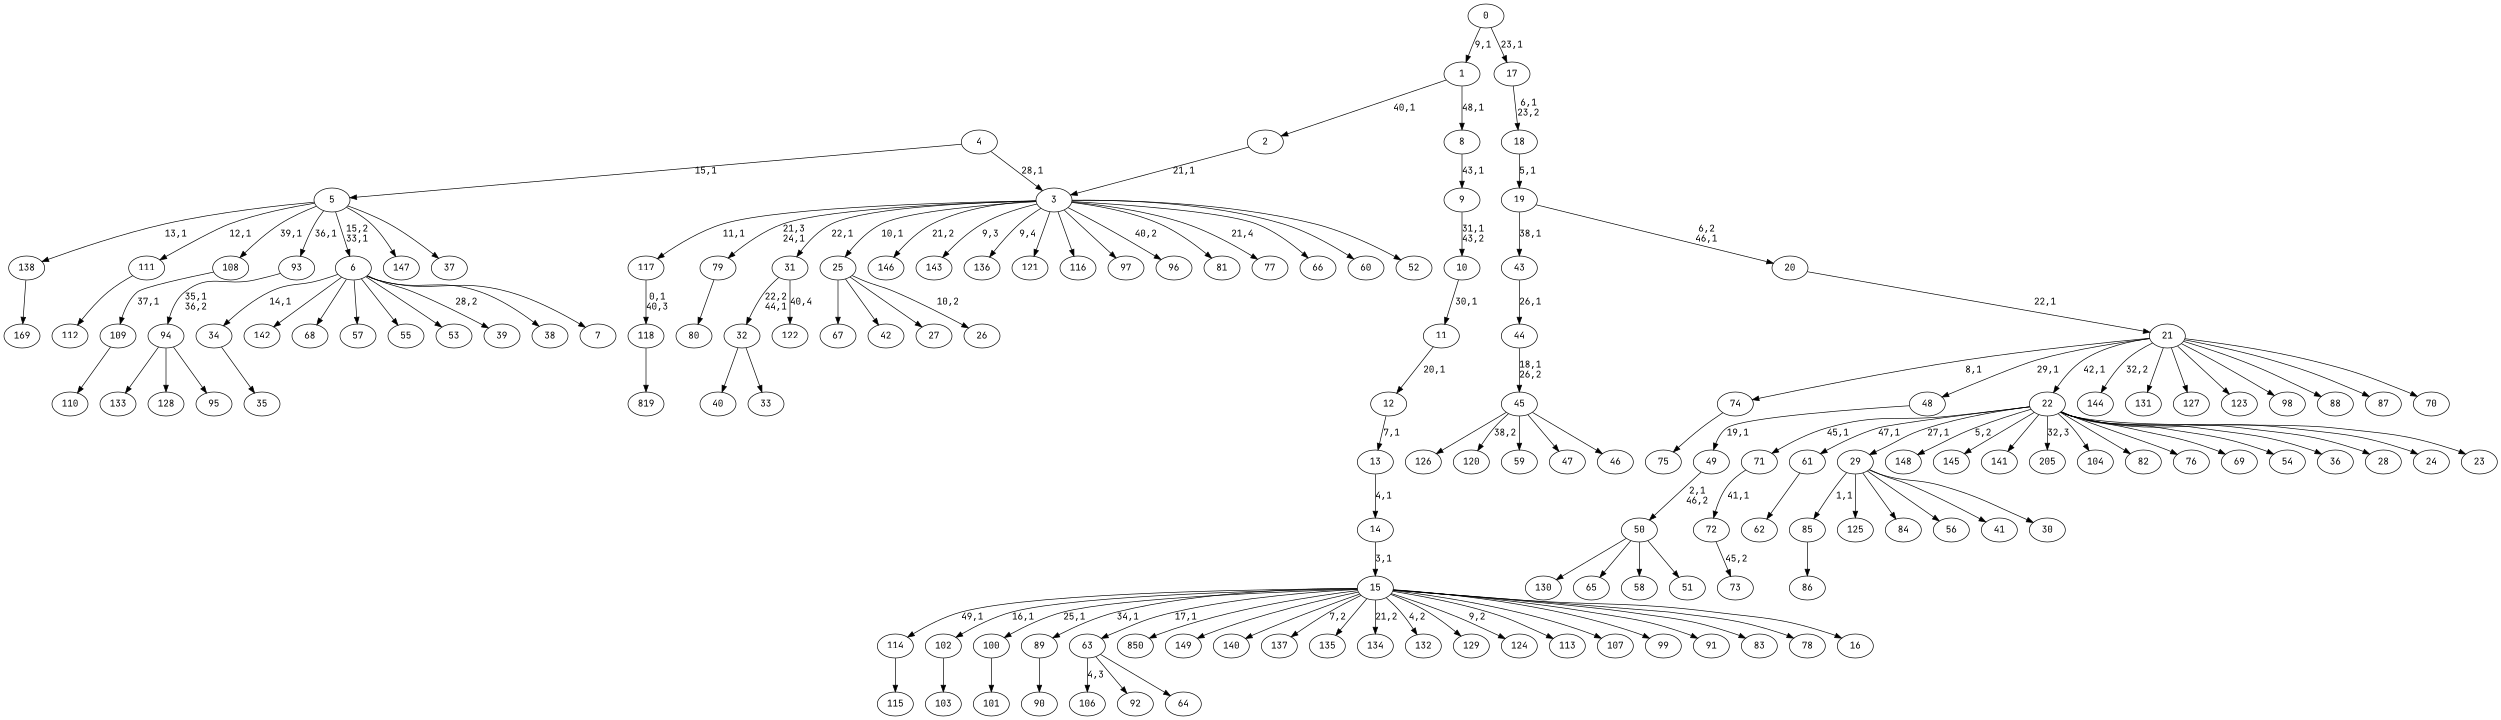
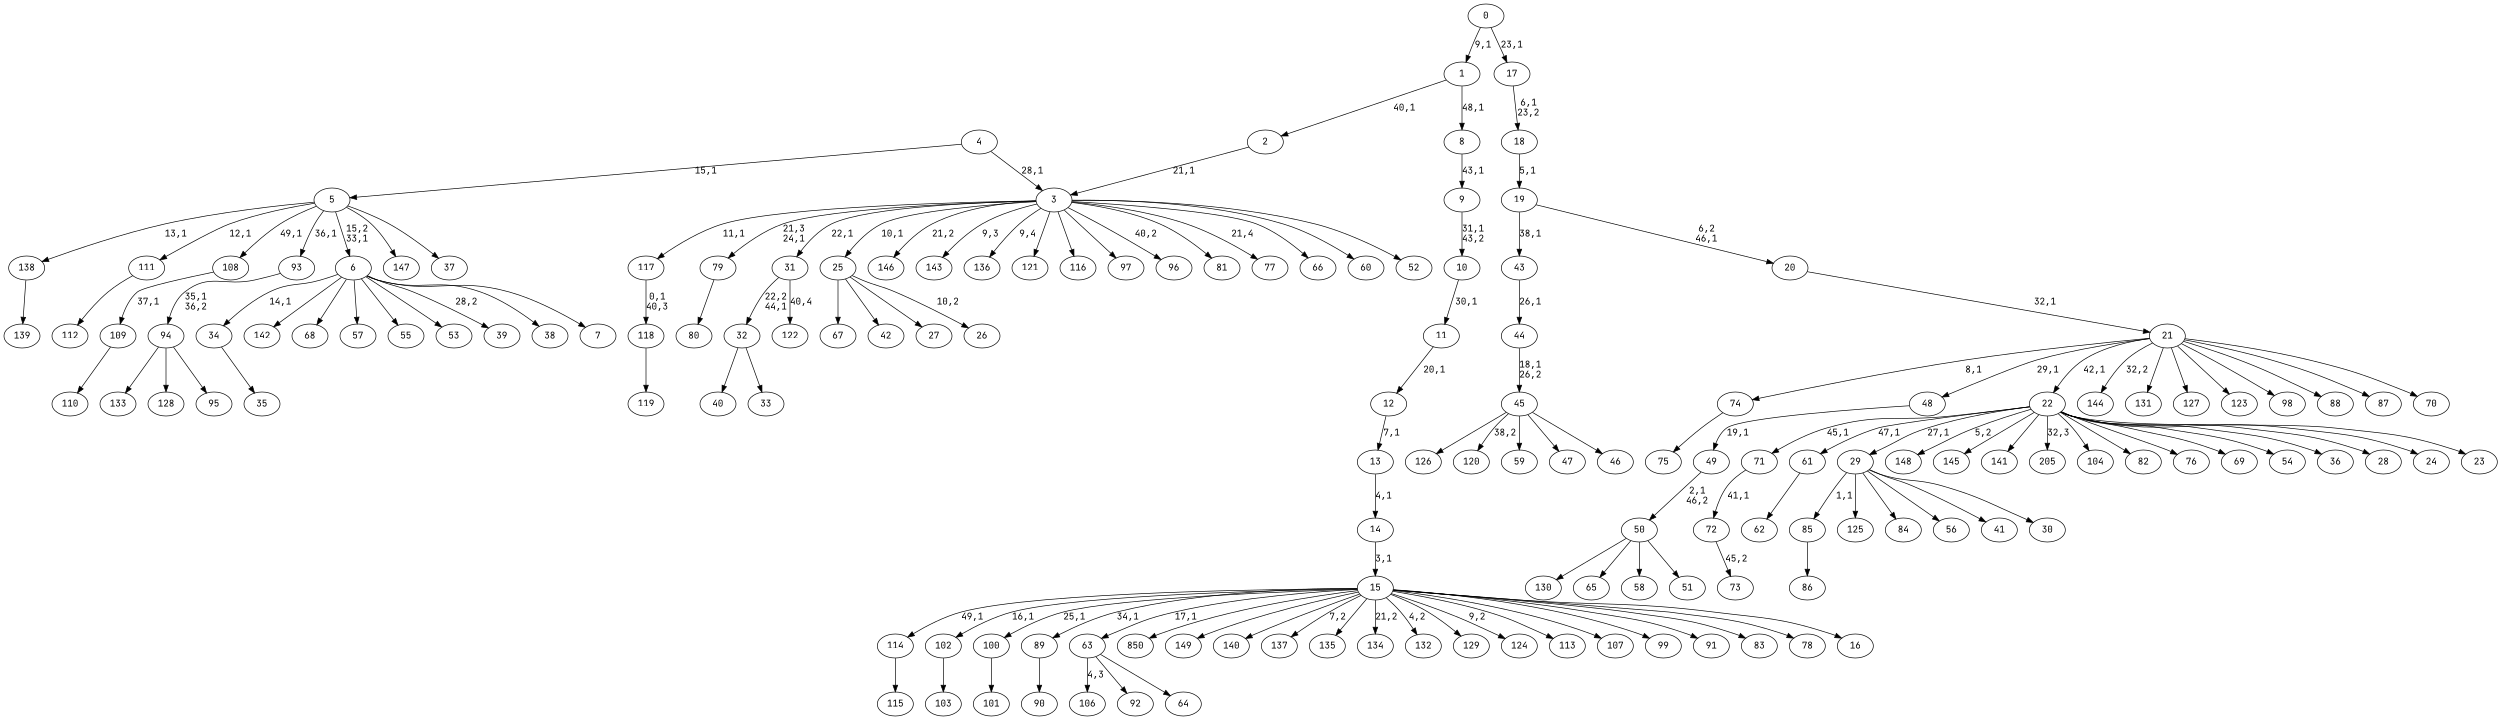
edge "5" -> "108": label "39,1" -> "49,1"
edge "20" -> "21": label "22,1" -> "32,1"
node "169": label "169" -> "139"
node "819": label "819" -> "119"
